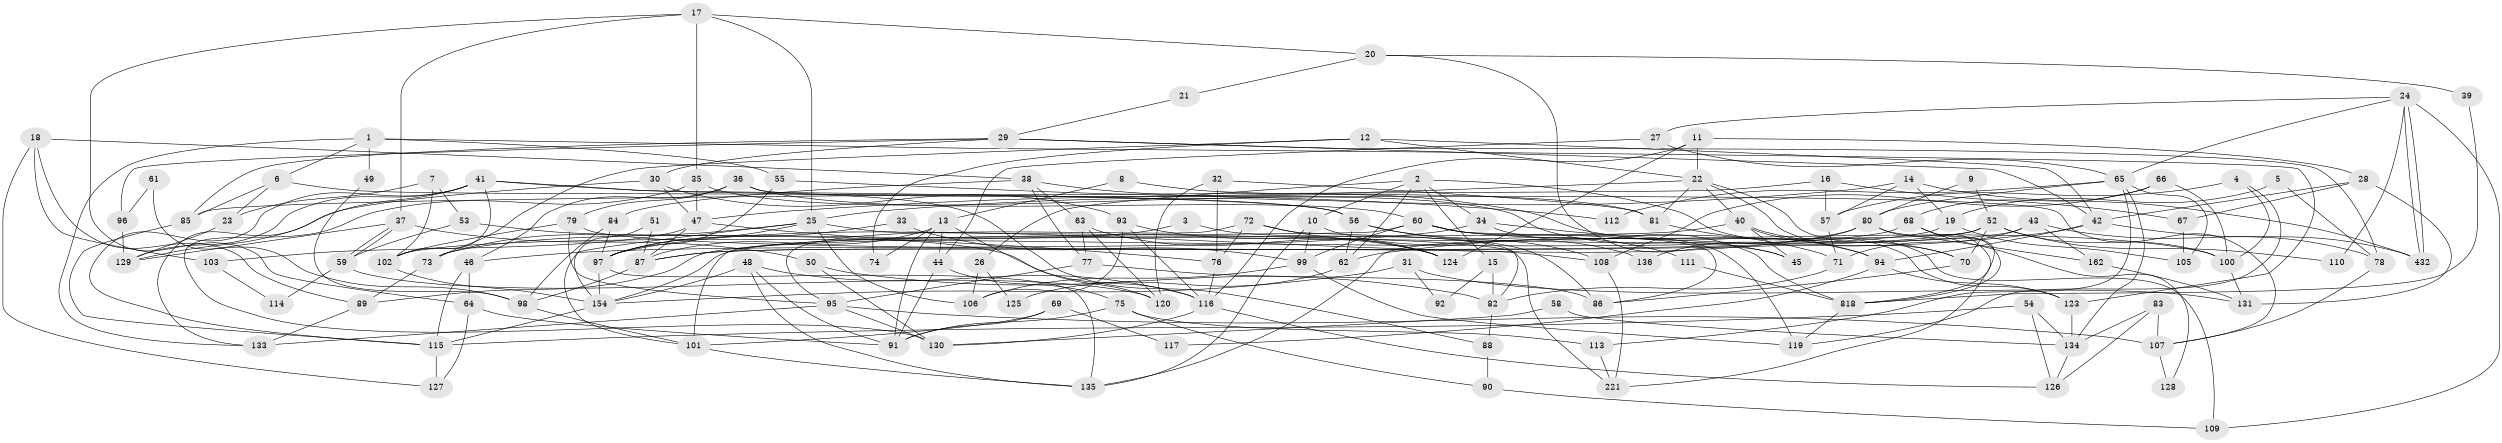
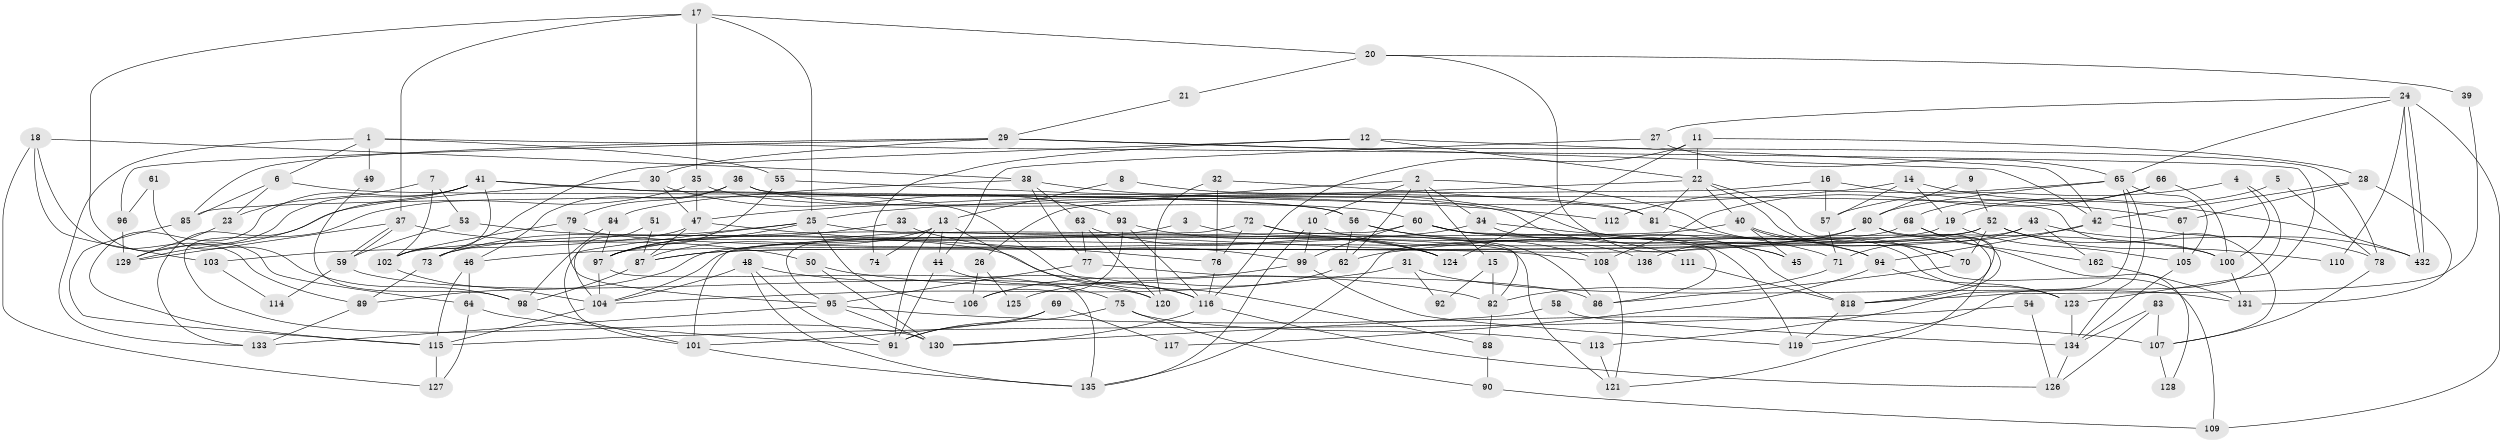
node "154": label "154" -> "104"
edge "54" -- "134": now "105" -- "134"
node "221": label "221" -> "121"
